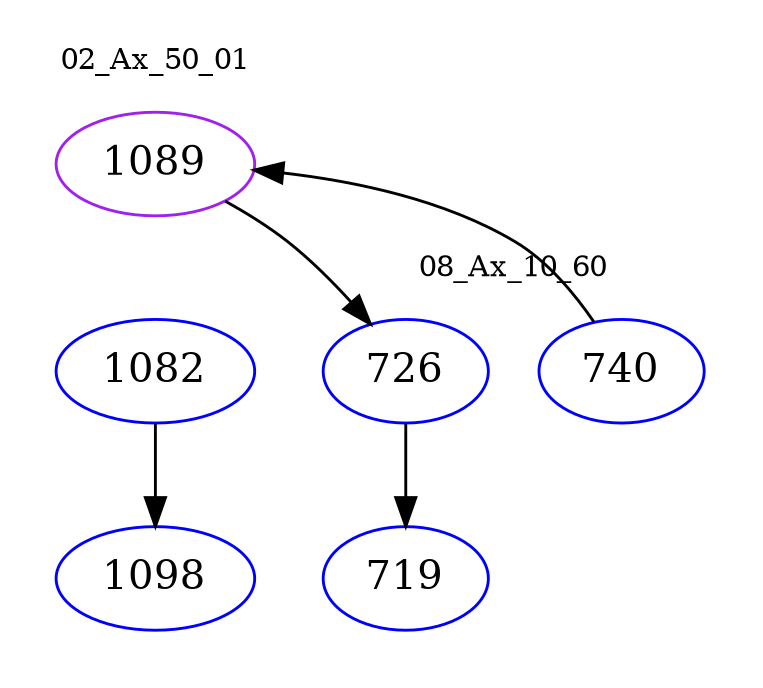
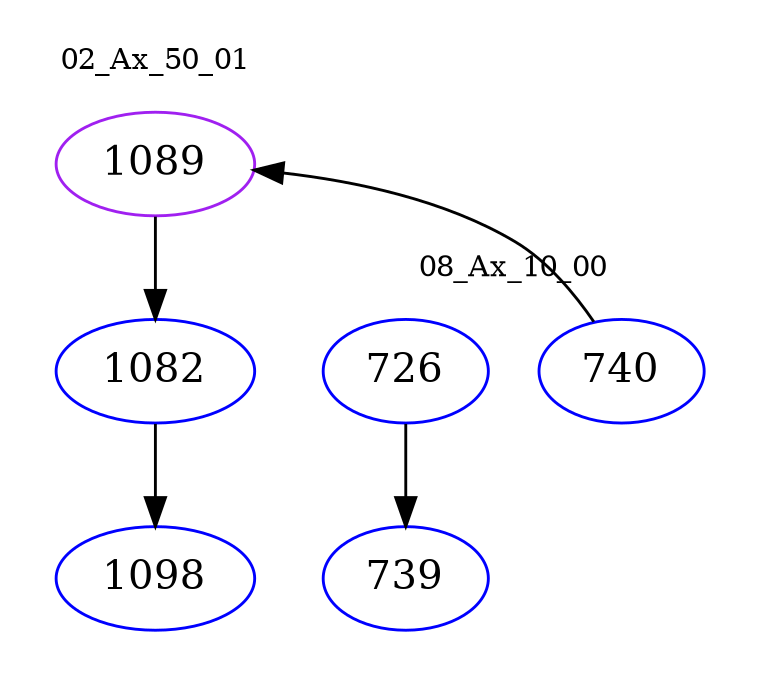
edge "1089" -> "726": now "1089" -> "1082"
cluster "08_Ax_10_60": label "08_Ax_10_60" -> "08_Ax_10_00"
node "719": label "719" -> "739"
